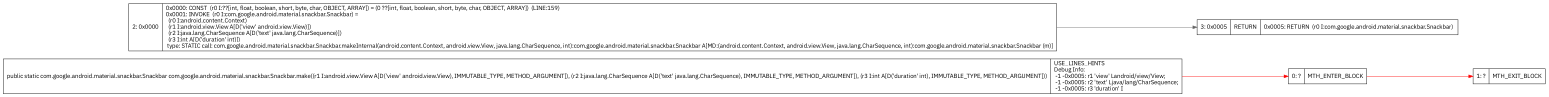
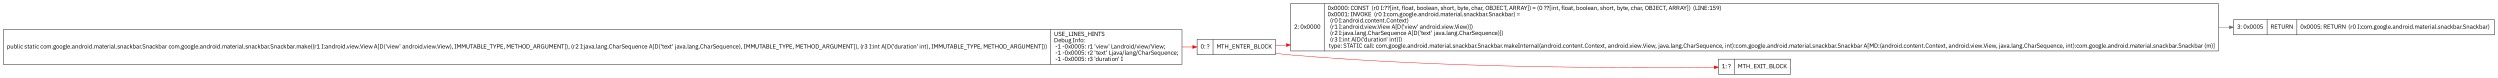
edge "0: ?" -> "2: 0x0000": added
